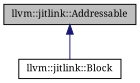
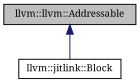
node "llvm::jitlink::Addressable": label "llvm::jitlink::Addressable" -> "llvm::llvm::Addressable"
